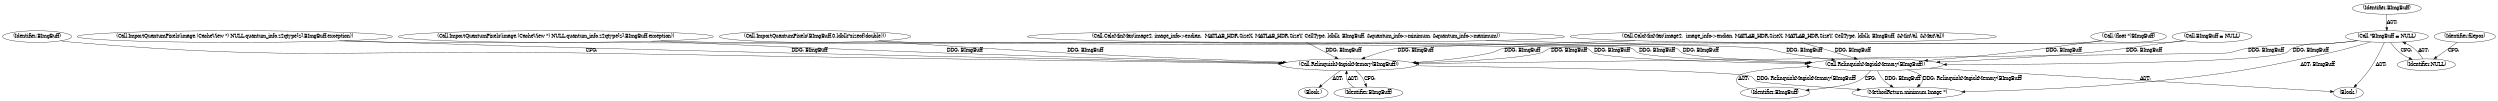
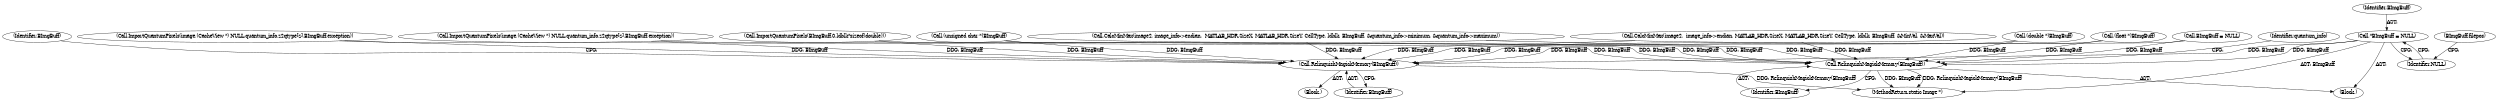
node "(Call,(unsigned char *)BImgBuff)": added
node "(Call,(double *)BImgBuff)": added
node "(Identifier,quantum_info)": added
node "(Identifier,filepos)": label "(Identifier,filepos)" -> "(BImgBuff,filepos)"
edge "(Identifier,NULL)" -> "(Call,*BImgBuff = NULL)": label "AST: " -> "CFG: "
node "(MethodReturn,minimum Image *)": label "(MethodReturn,minimum Image *)" -> "(MethodReturn,static Image *)"
